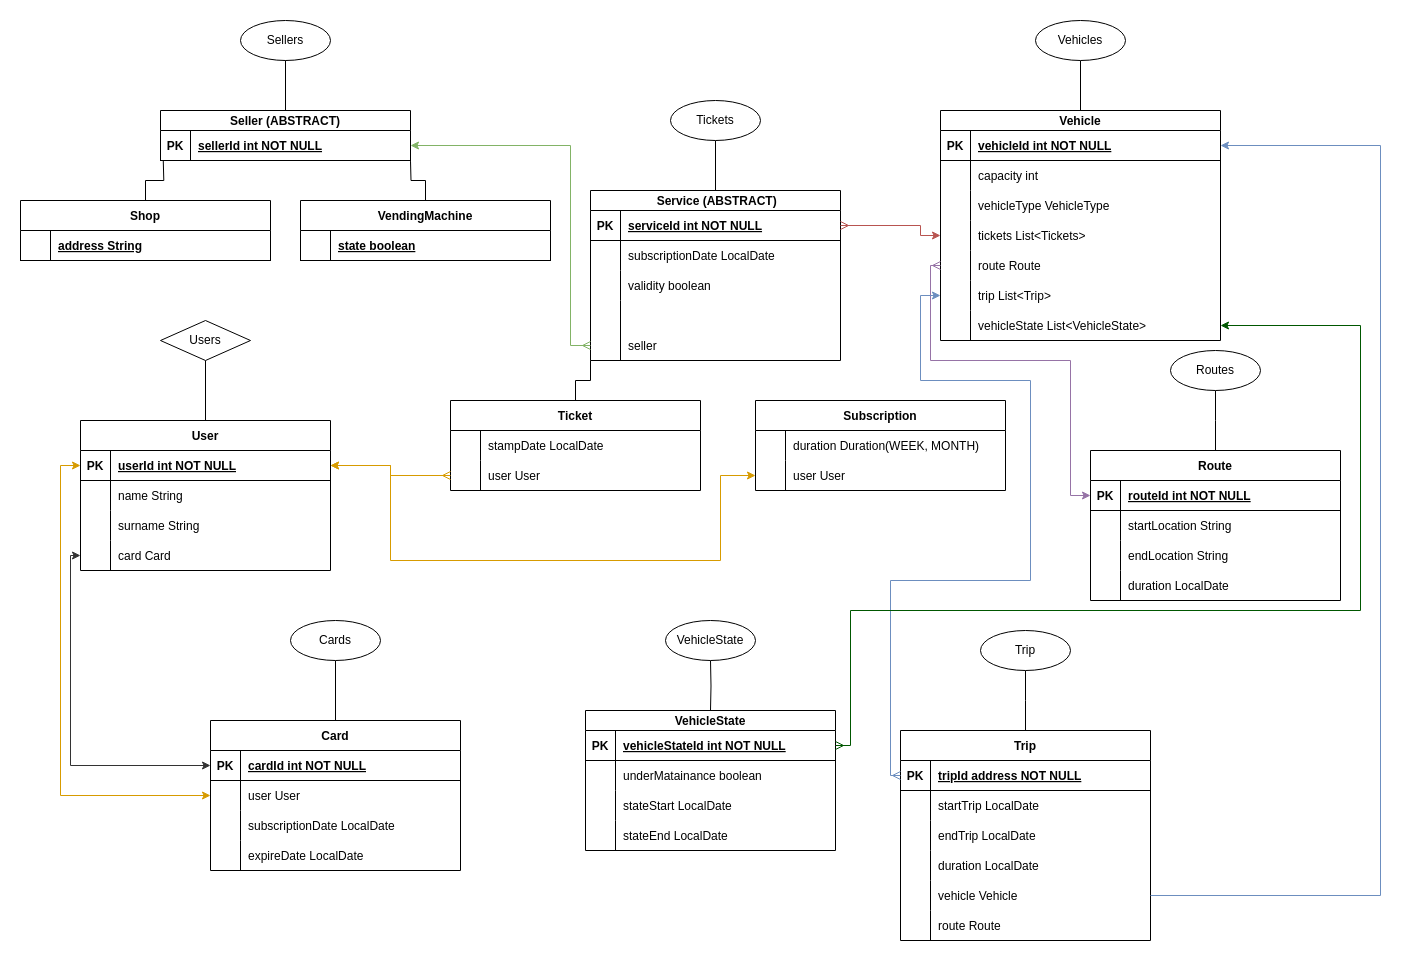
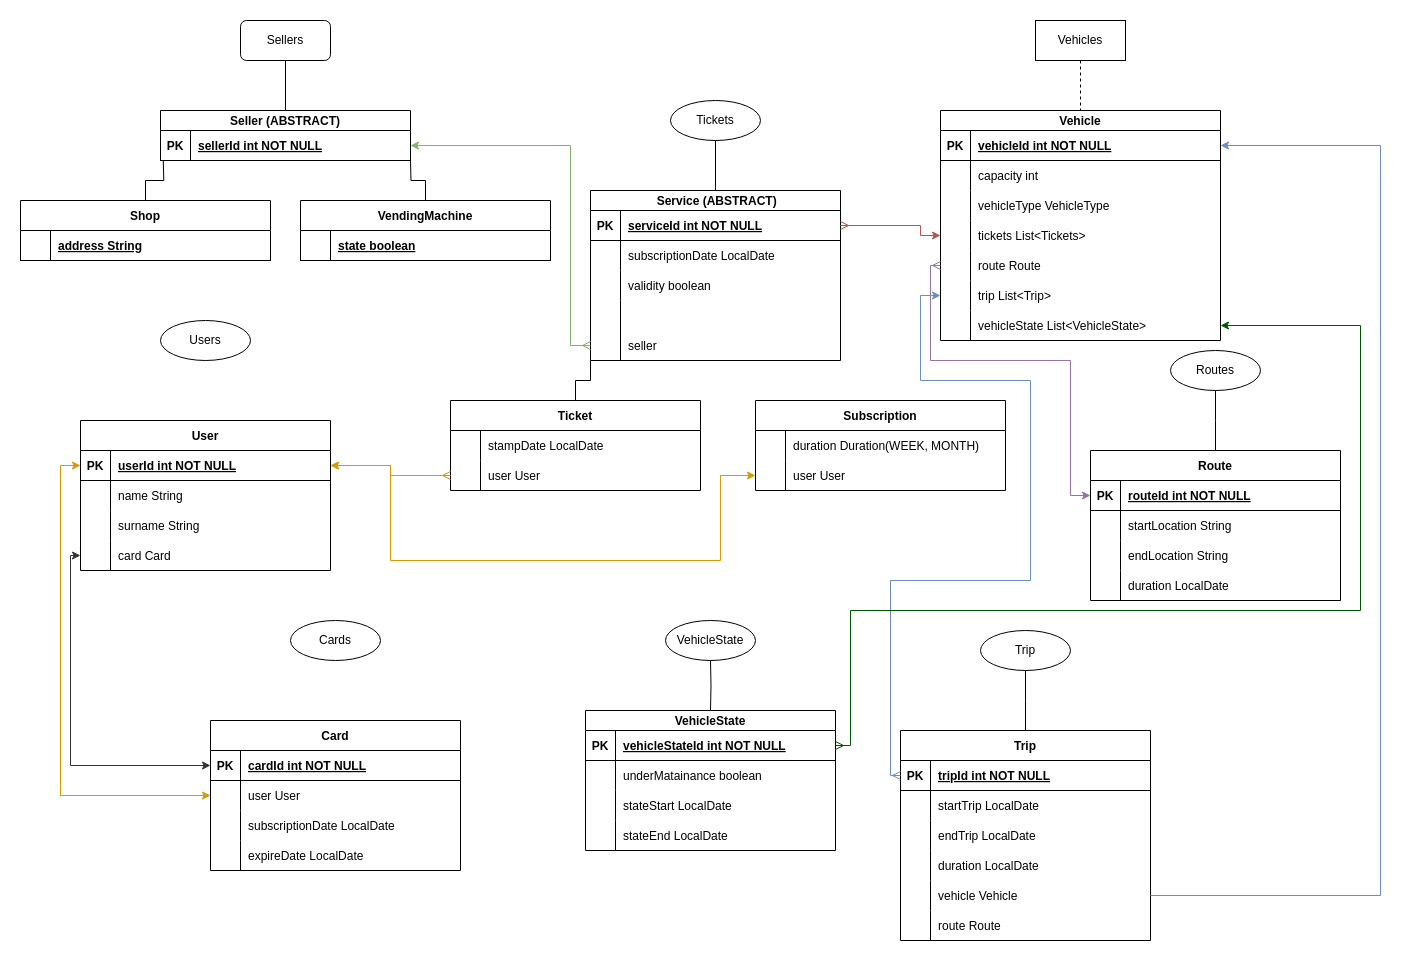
node "Sellers": shape ellipse -> rounded rectangle
node "Vehicles": shape ellipse -> rectangle
edge "Vehicles" -- "Vehicle": style solid -> dashed
node "Users": shape diamond -> ellipse
edge "Users" -- "User": removed
edge "Cards" -- "Card": removed
node "tripId address NOT NULL": label "tripId address NOT NULL" -> "tripId int NOT NULL"
